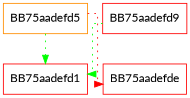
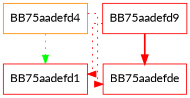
node "BB75aadefd5": label "BB75aadefd5" -> "BB75aadefd4"
edge "BB75aadefd9" -> "BB75aadefd1": color green -> red
edge "BB75aadefd9" -> "BB75aadefde": added
